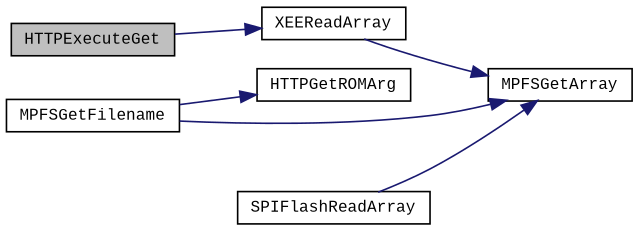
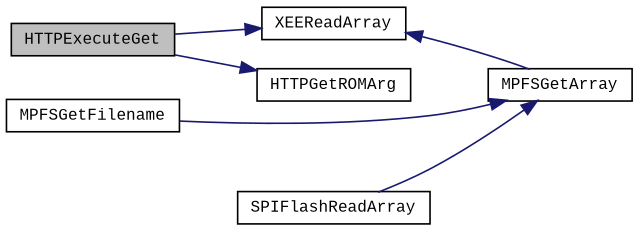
edge "XEEReadArray" -> "MPFSGetArray": reversed
edge "MPFSGetFilename" -> "HTTPGetROMArg": now "HTTPExecuteGet" -> "HTTPGetROMArg"
